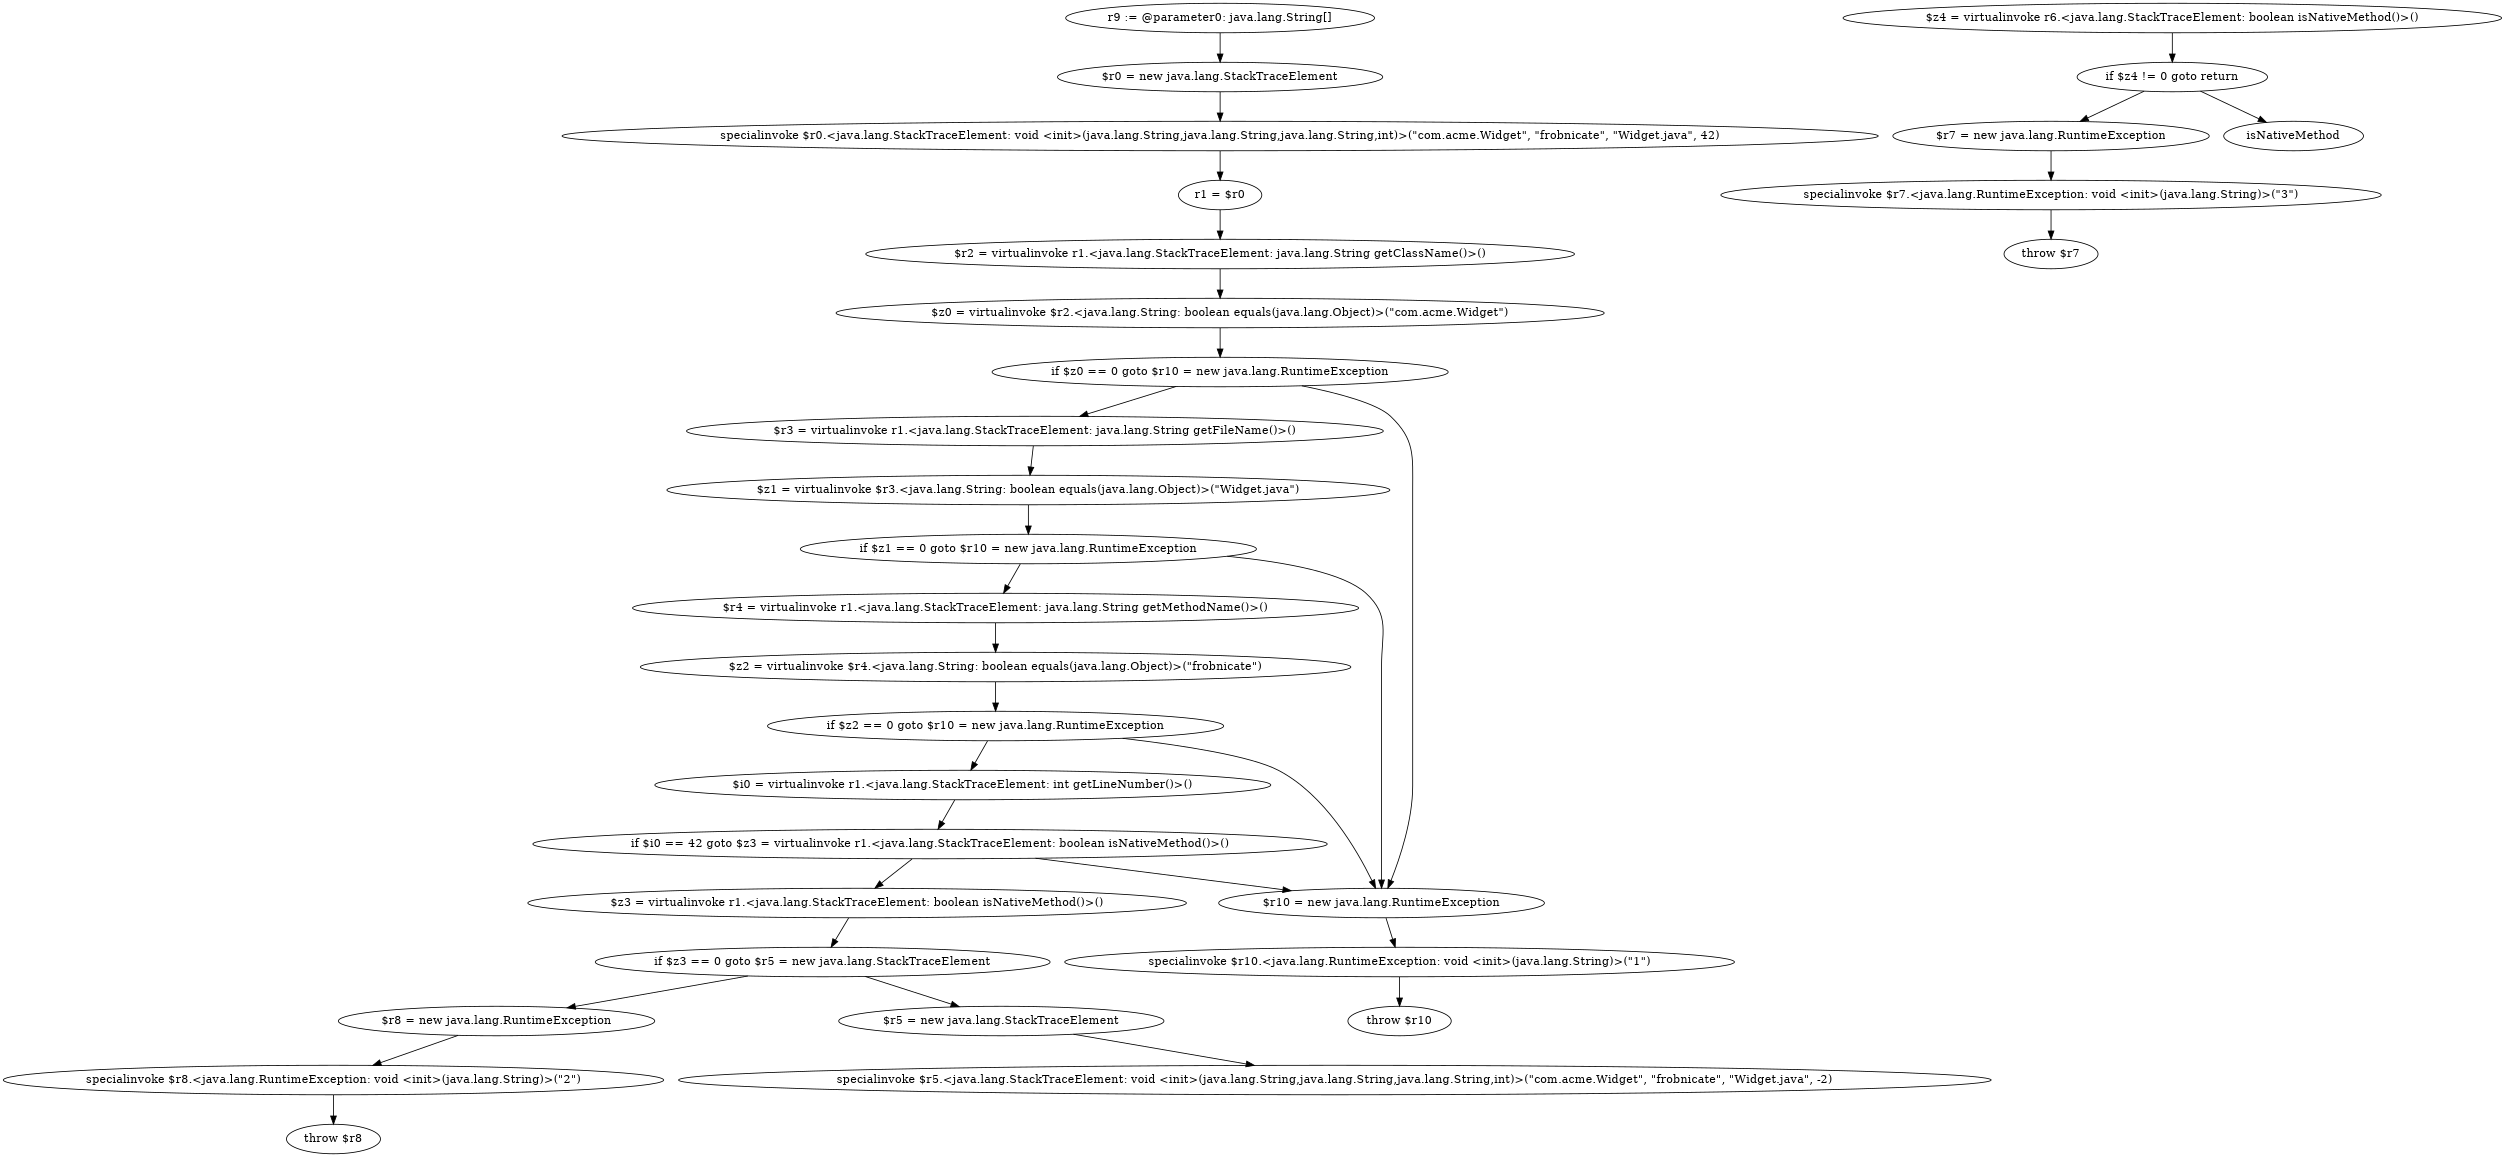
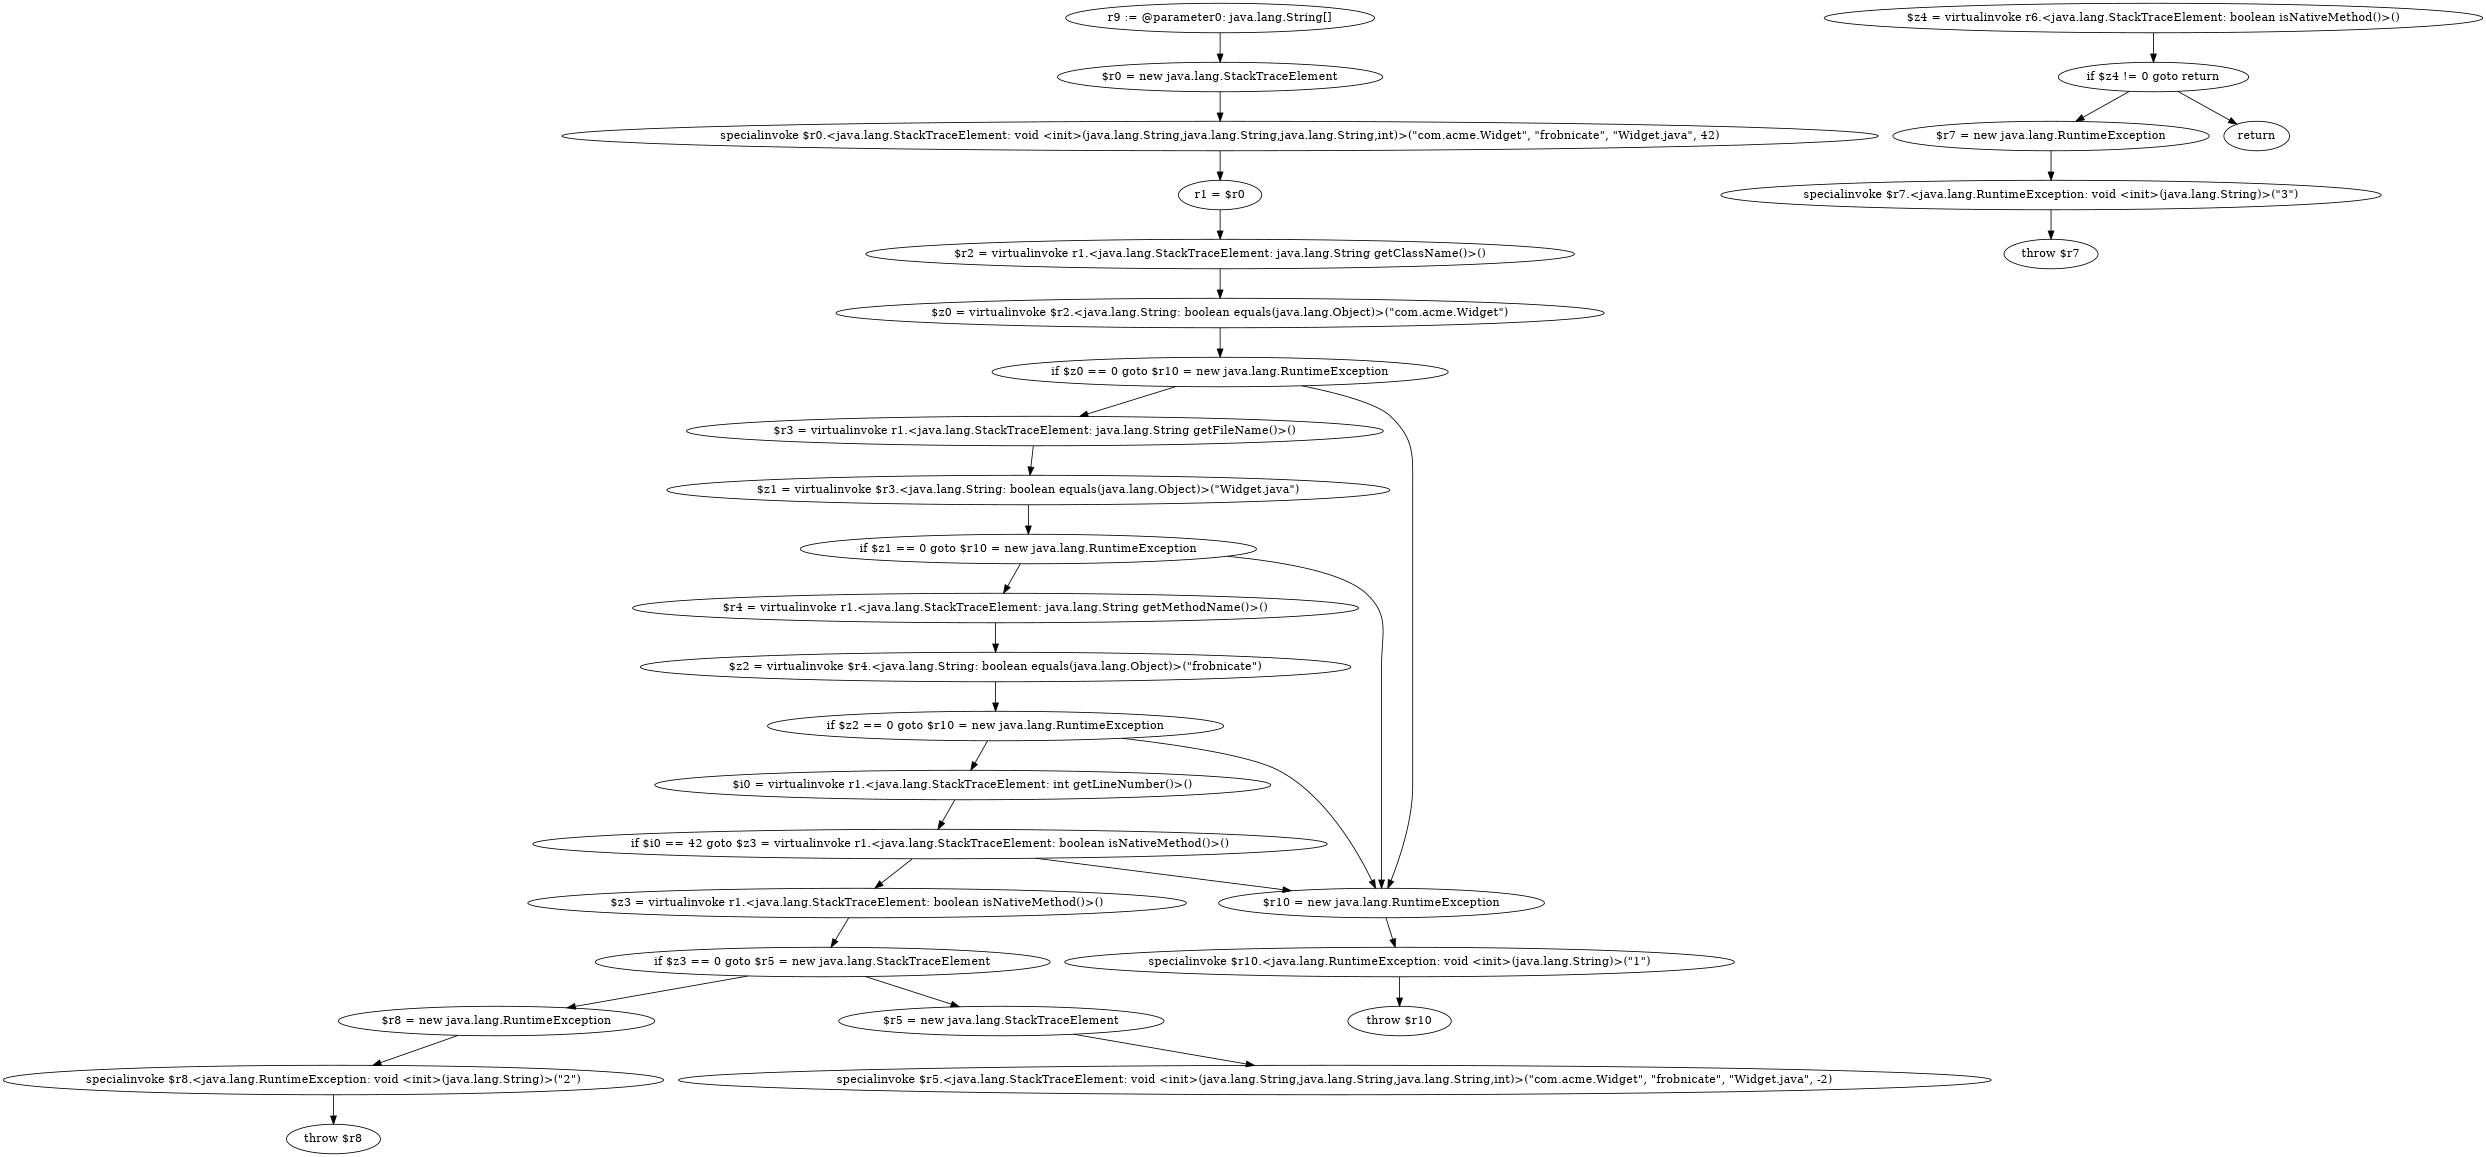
node "isNativeMethod": label "isNativeMethod" -> "return"
